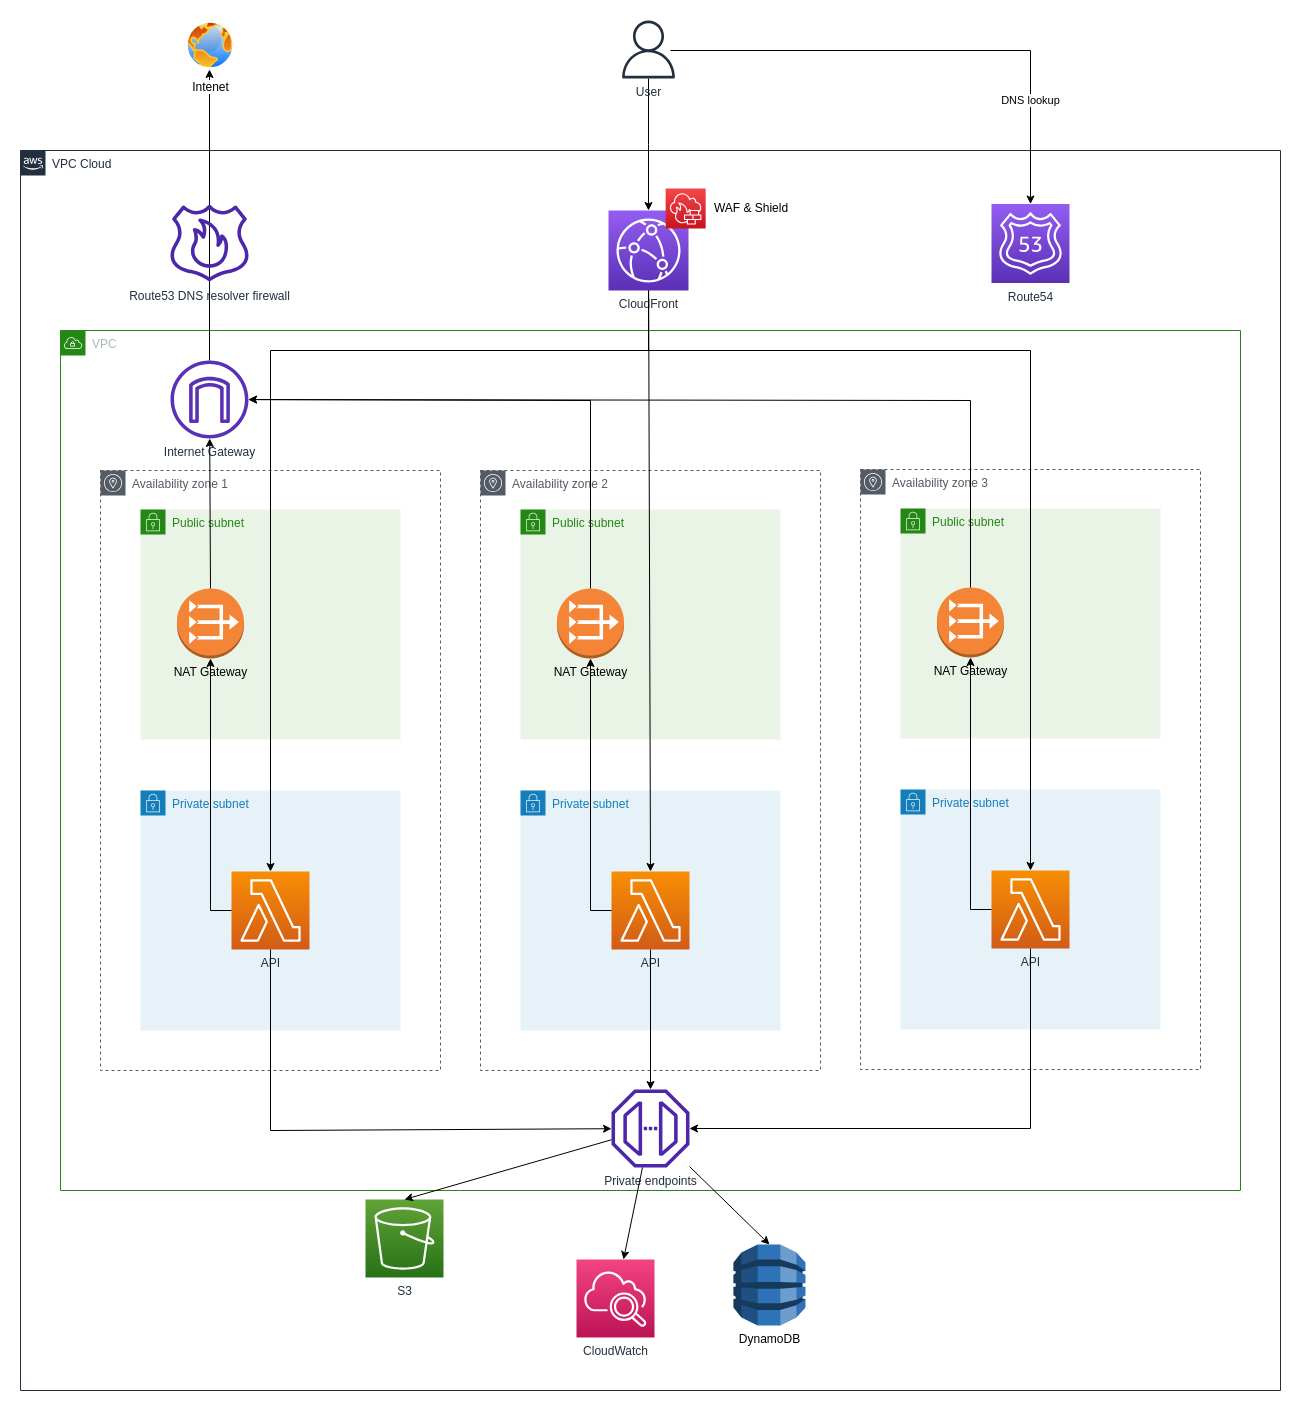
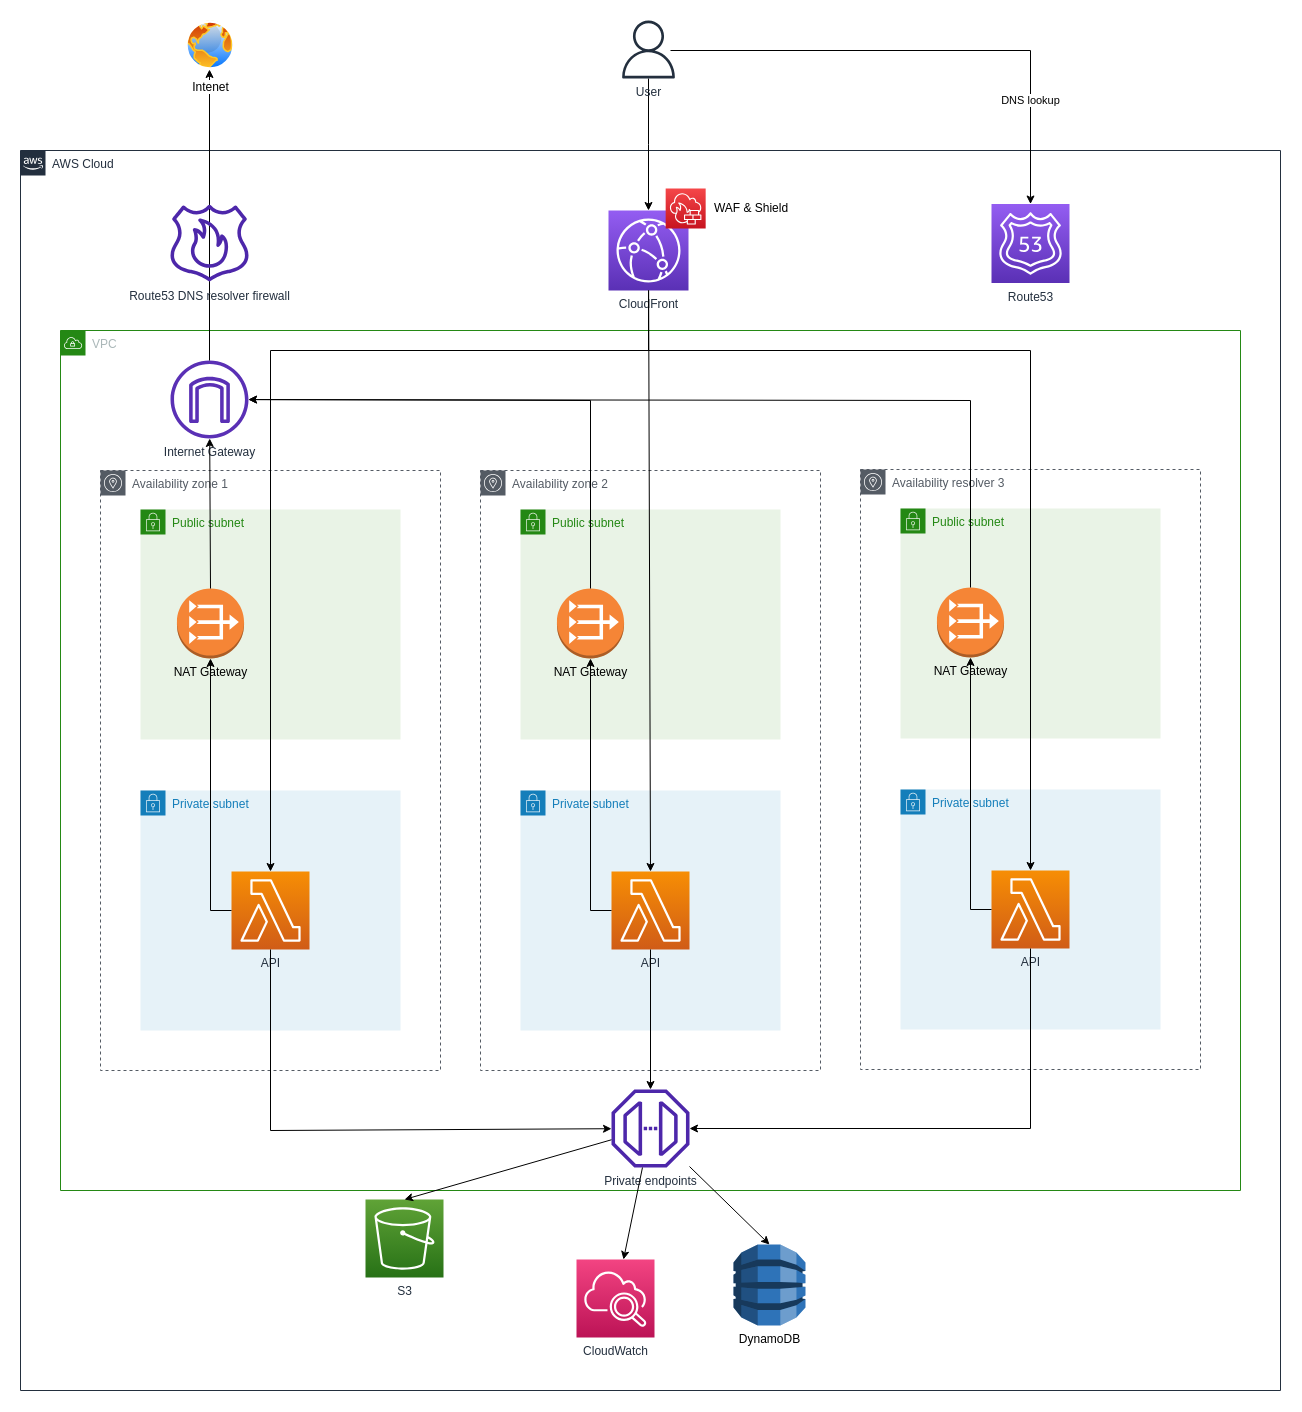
node "VPC Cloud": label "VPC Cloud" -> "AWS Cloud"
node "Route54": label "Route54" -> "Route53"
node "Availability zone 3": label "Availability zone 3" -> "Availability resolver 3"
